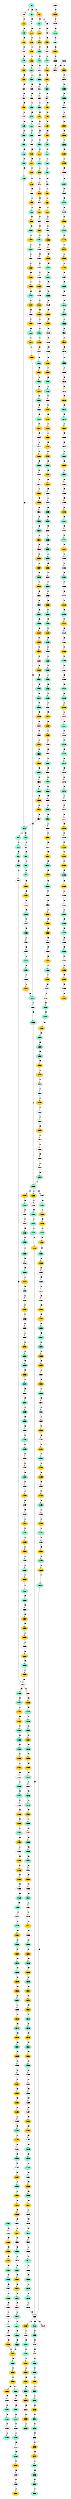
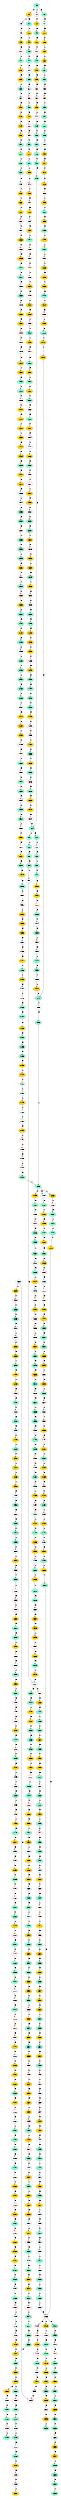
edge "S696" -> "S697": added, label "G"
edge "S242" -> "S251": added, label "C"
